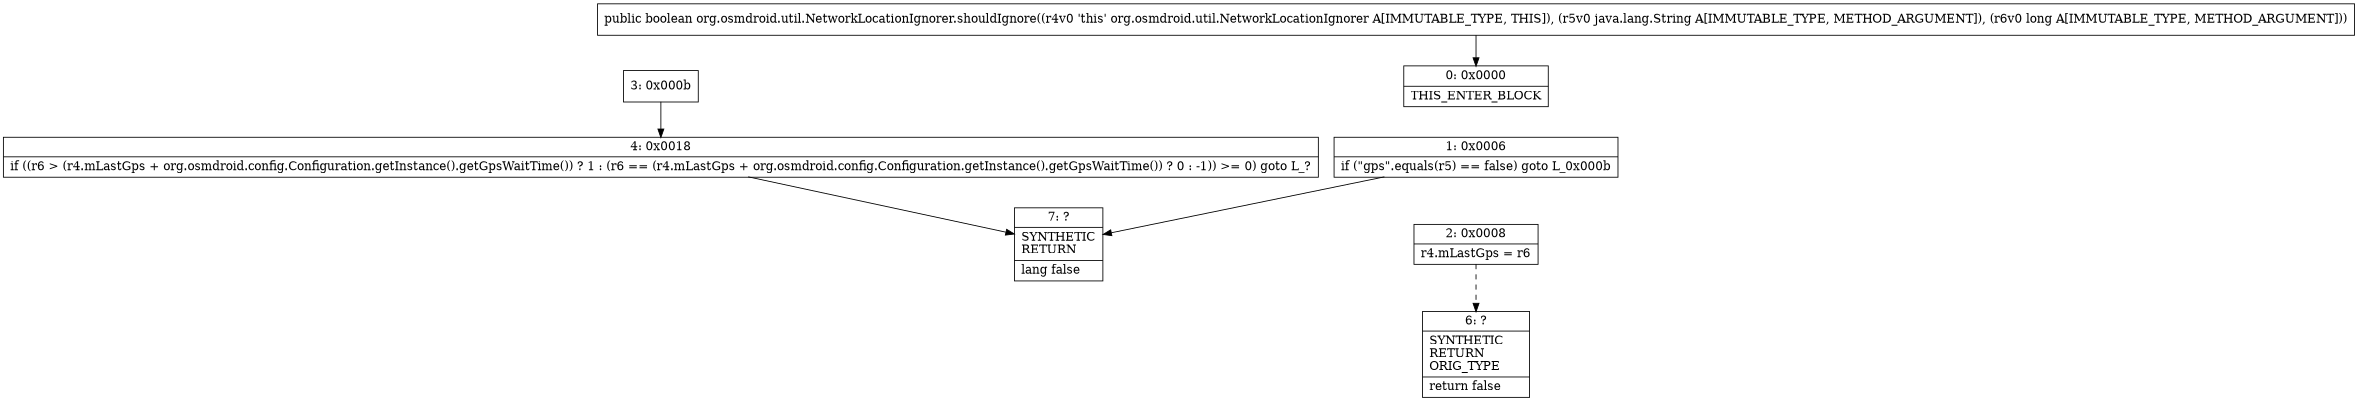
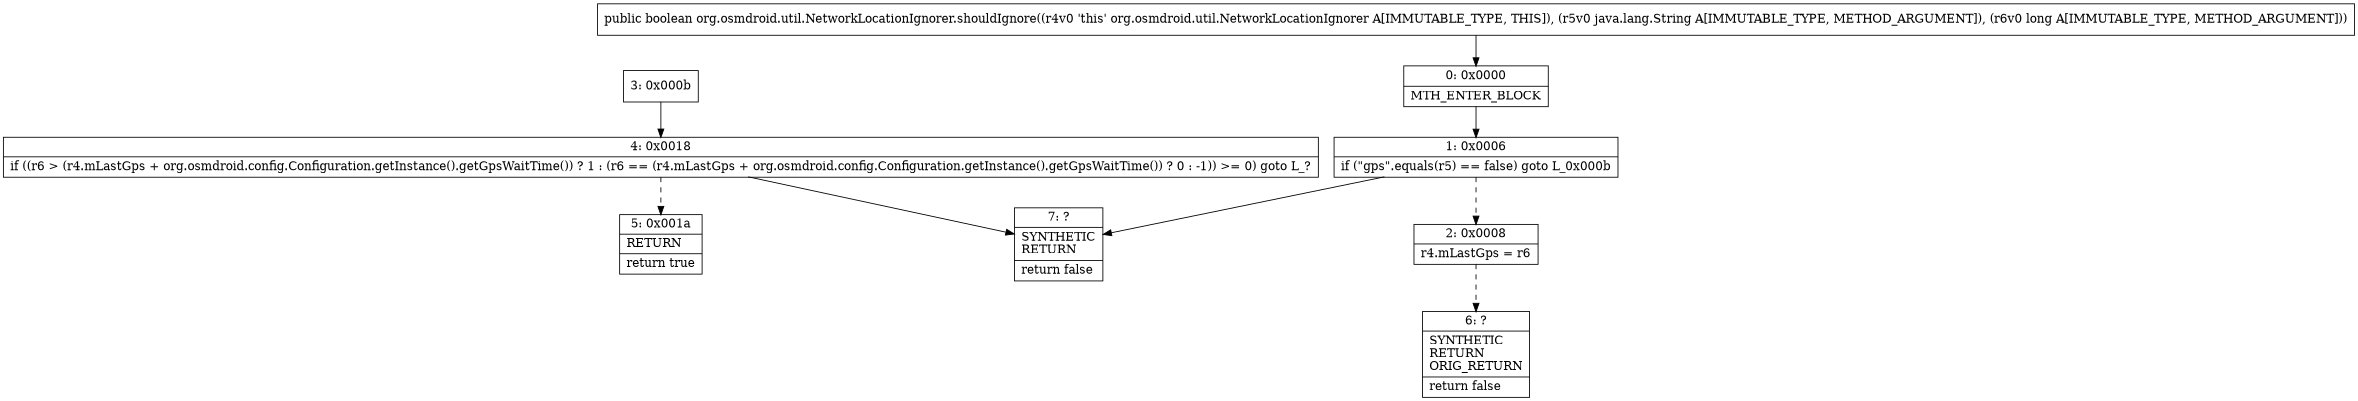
node "0: 0x0000": text "THIS_ENTER_BLOCK" -> "MTH_ENTER_BLOCK"
edge "0: 0x0000" -> "1: 0x0006": added
edge "1: 0x0006" -> "2: 0x0008": added
node "5: 0x001a": added
node "7: ?": text "lang false" -> "return false"
node "6: ?": text "ORIG_TYPE" -> "ORIG_RETURN"
